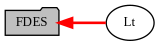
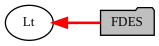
edge "Lt" -> "FDES": reversed
